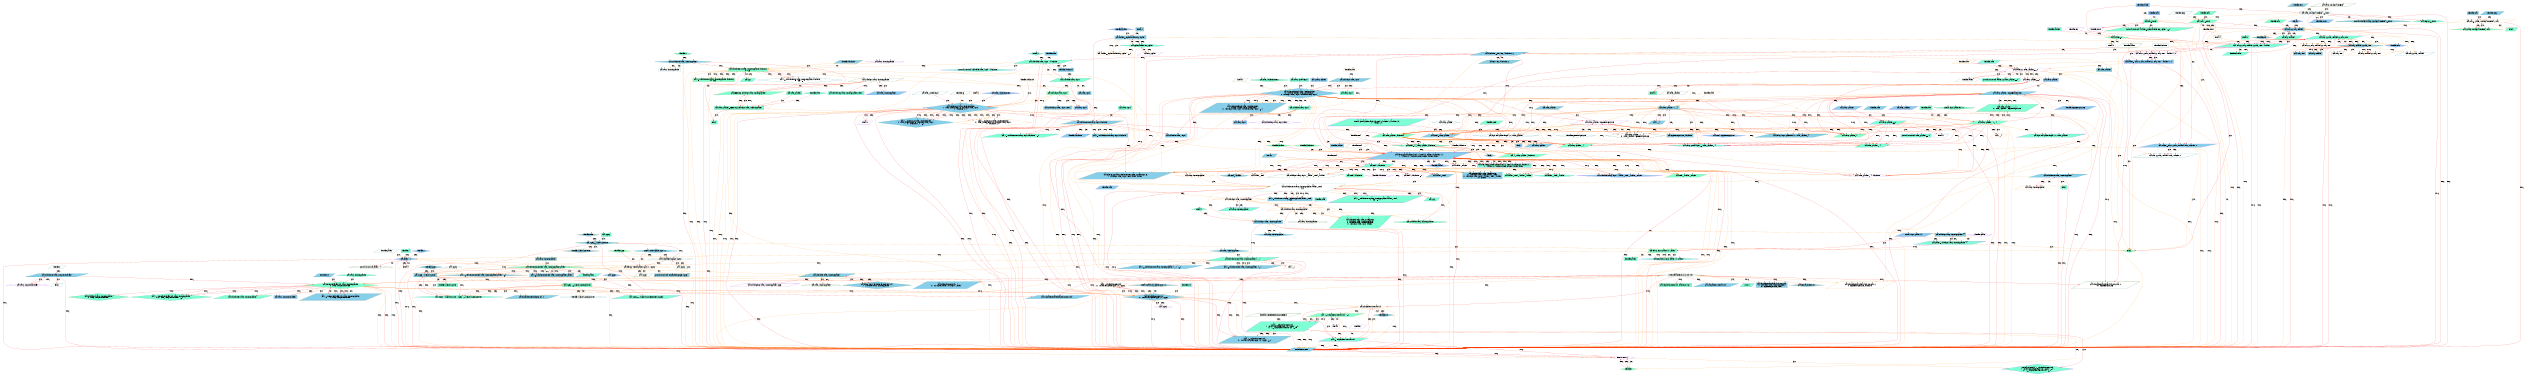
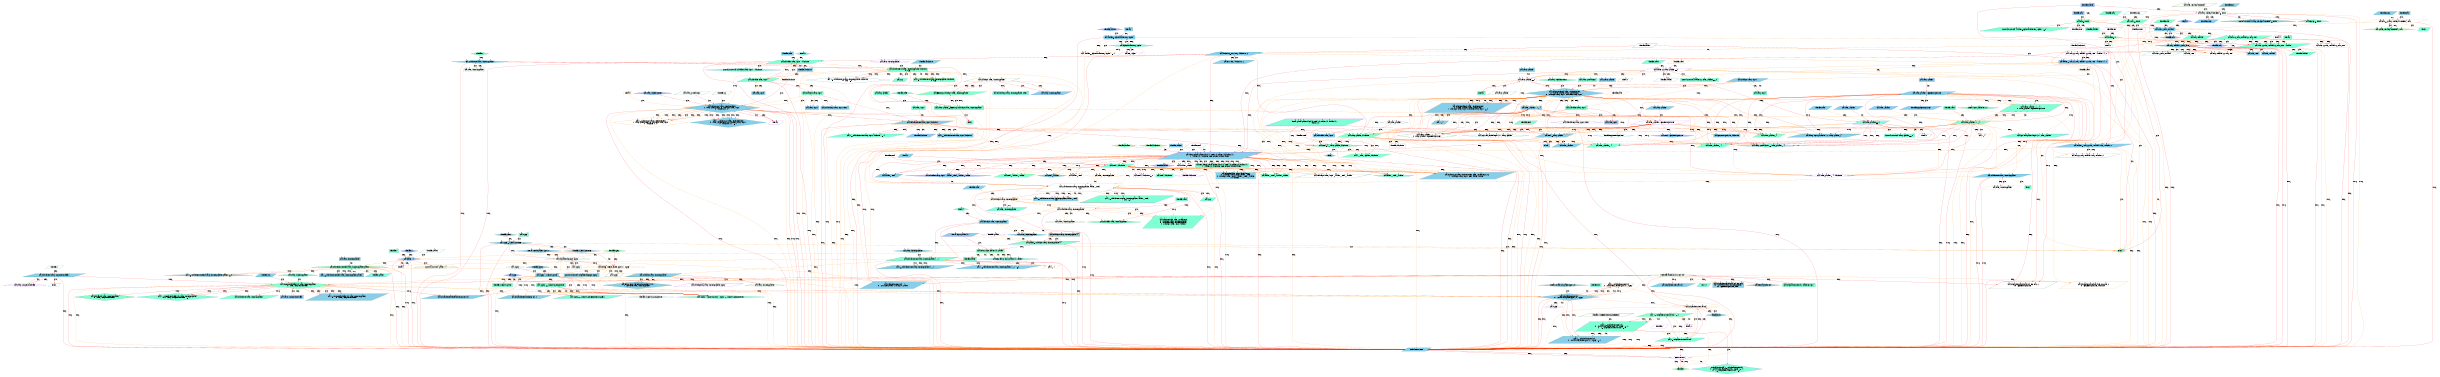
edge "(Call,4 + state->packlen - block_size)" -> "(Call,state->packlen - block_size)": now "(Call,4 + state->packlen - block_size)" -> "(Call,aadlen + need + authlen + maclen)"
edge "(Call,padlen = sshbuf_ptr(state->incoming_packet)[4])" -> "(MethodReturn,RET)": added, label "DDG:"
